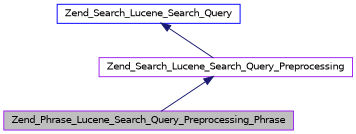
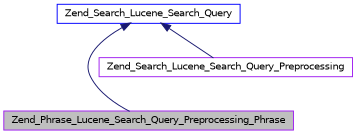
edge "Zend_Phrase_Lucene_Search_Query_Preprocessing_Phrase" -> "Zend_Search_Lucene_Search_Query_Preprocessing": now "Zend_Phrase_Lucene_Search_Query_Preprocessing_Phrase" -> "Zend_Search_Lucene_Search_Query"
